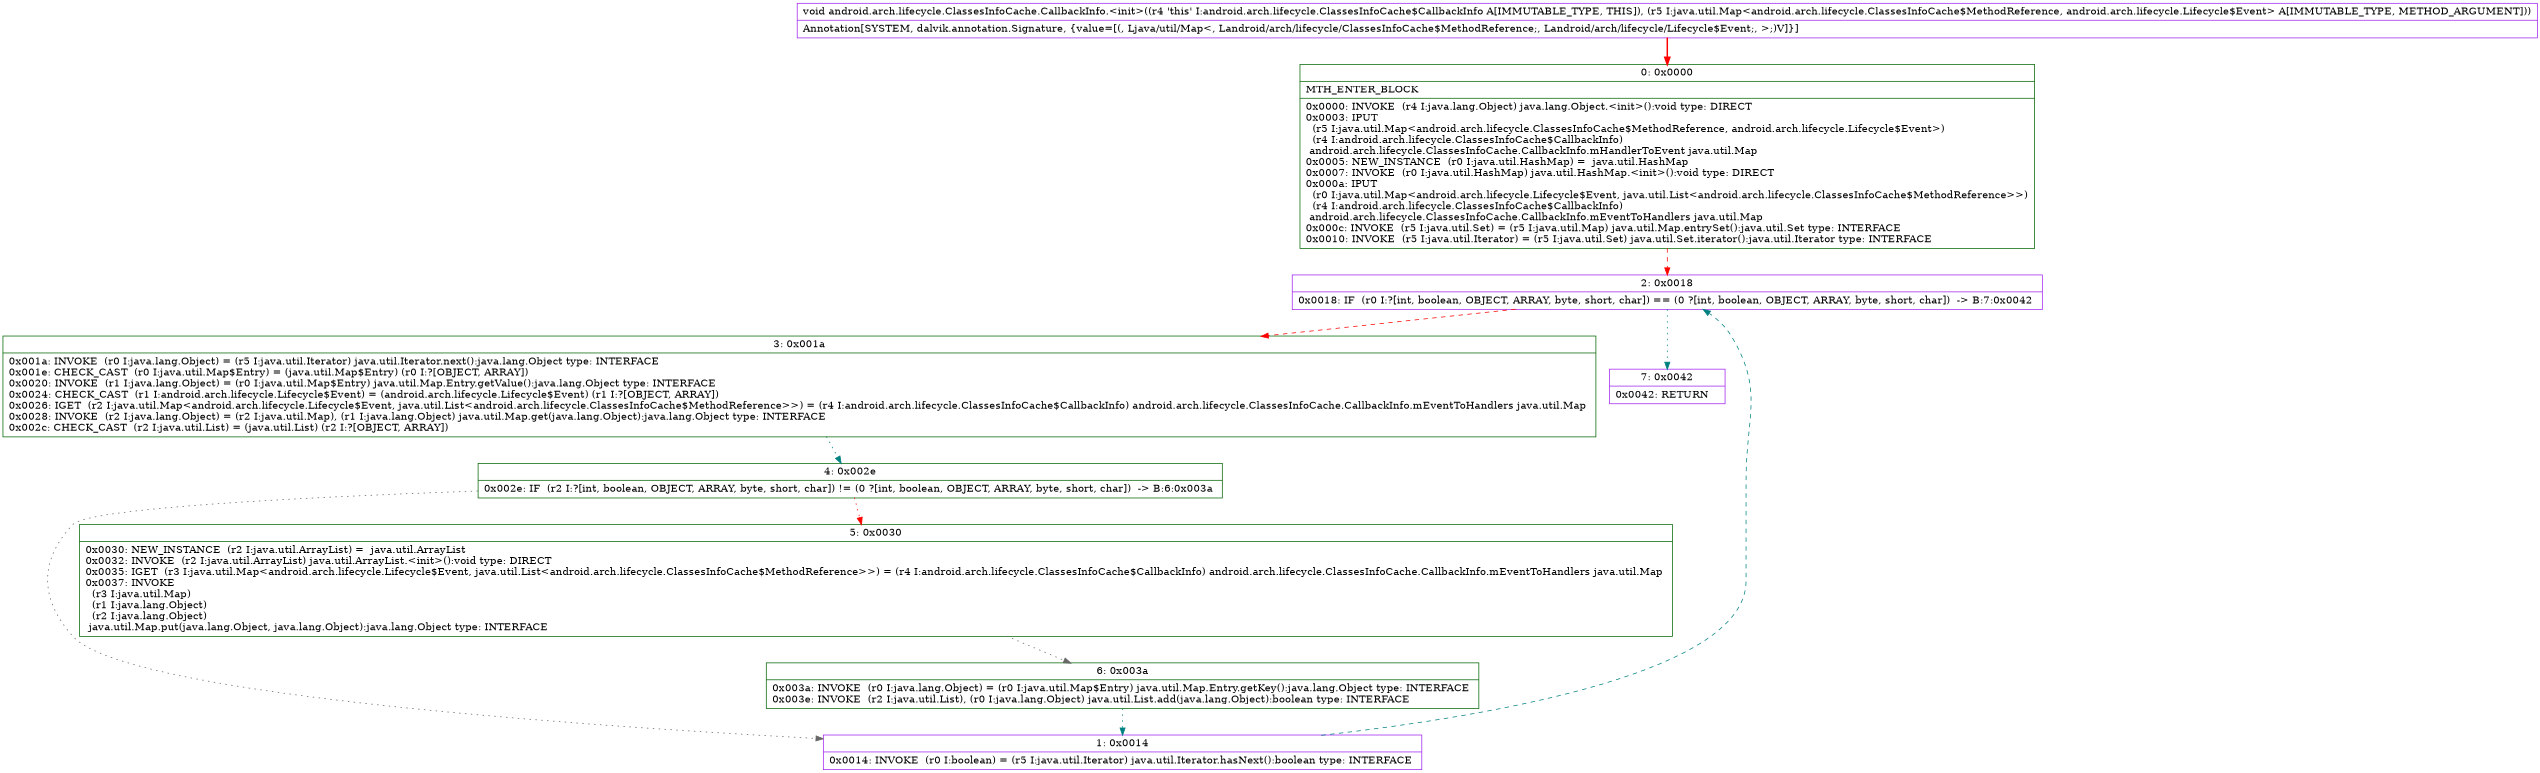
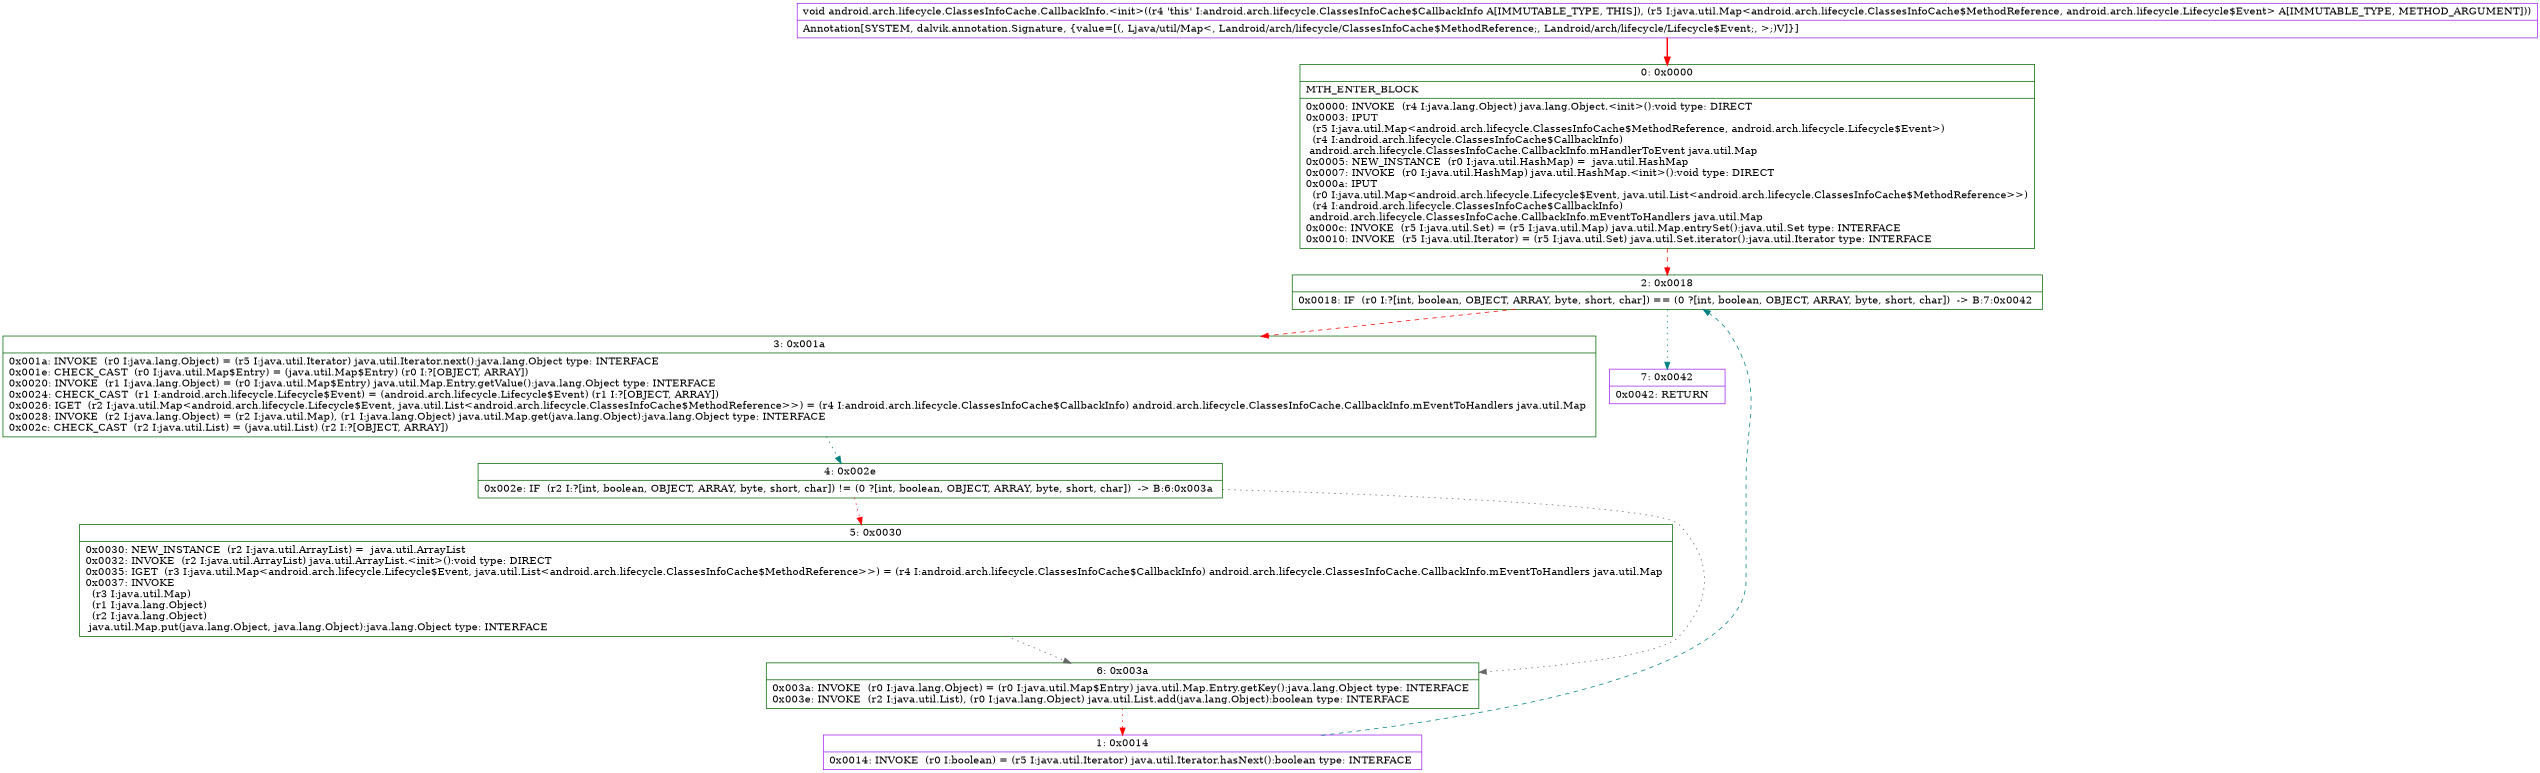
node "2: 0x0018": color purple -> darkgreen
edge "4: 0x002e" -> "1: 0x0014": now "4: 0x002e" -> "6: 0x003a"
edge "6: 0x003a" -> "1: 0x0014": color teal -> red
